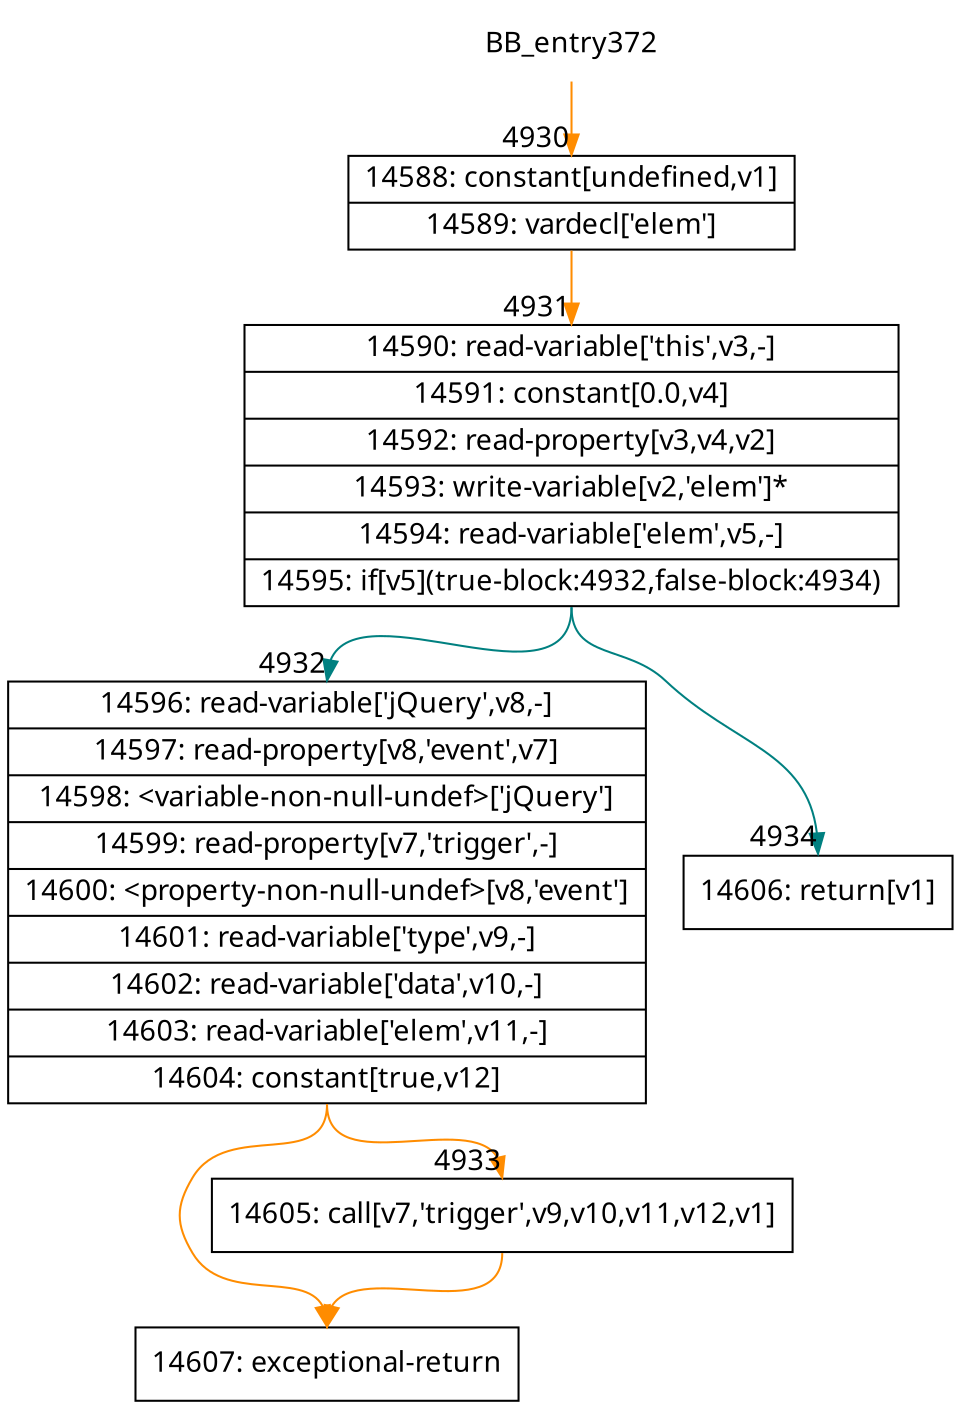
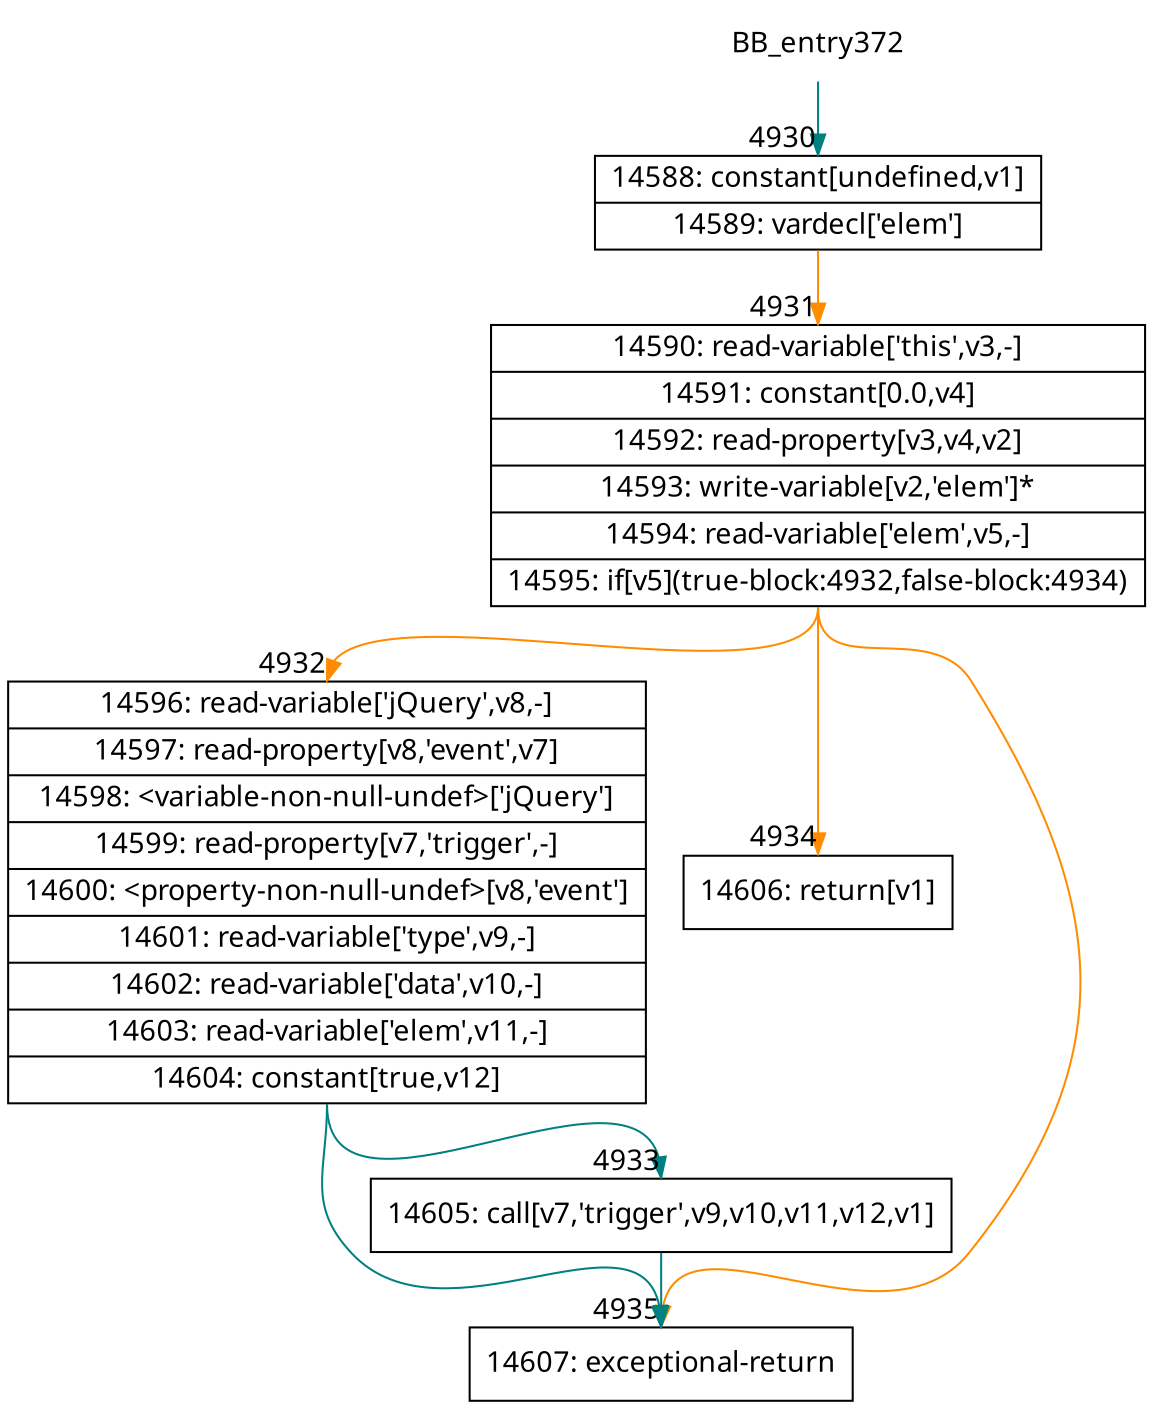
edge "BB_entry372" -> "14588: constant[undefined,v1]": color darkorange -> teal
edge "14590: read-variable['this',v3,-]" -> "14596: read-variable['jQuery',v8,-]": color teal -> darkorange
edge "14590: read-variable['this',v3,-]" -> "14606: return[v1]": color teal -> darkorange
edge "14590: read-variable['this',v3,-]" -> "14607: exceptional-return": added
edge "14596: read-variable['jQuery',v8,-]" -> "14605: call[v7,'trigger',v9,v10,v11,v12,v1]": color darkorange -> teal
edge "14596: read-variable['jQuery',v8,-]" -> "14607: exceptional-return": color darkorange -> teal
edge "14605: call[v7,'trigger',v9,v10,v11,v12,v1]" -> "14607: exceptional-return": color darkorange -> teal
